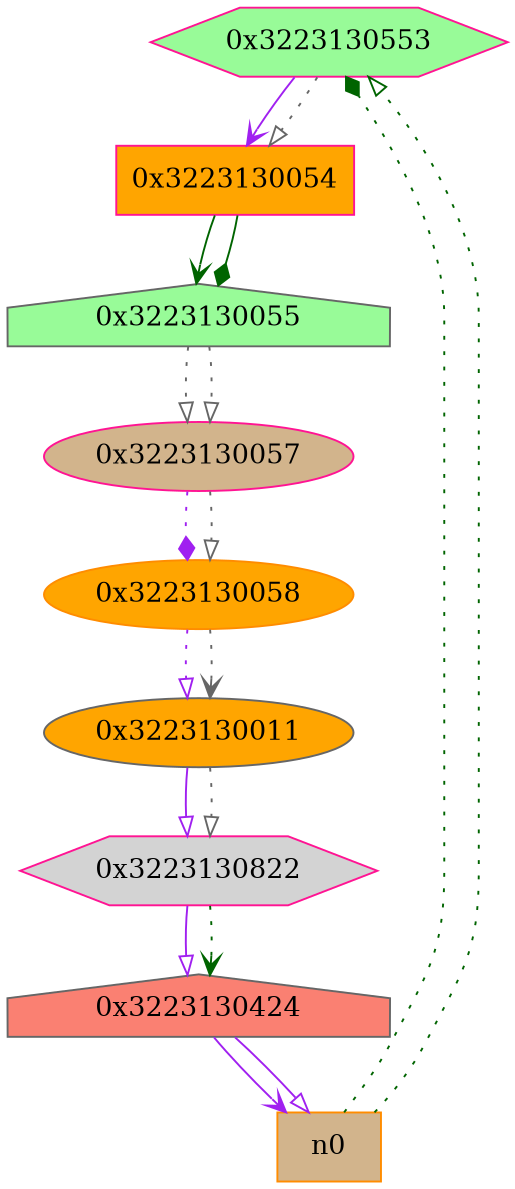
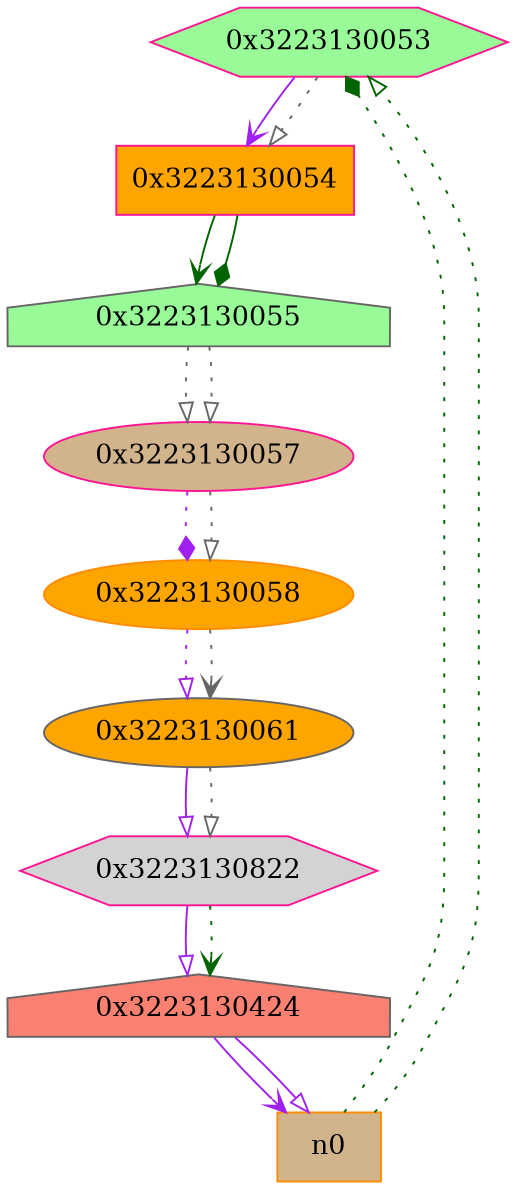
node "0x3223130553": label "0x3223130553" -> "0x3223130053"
node "0x3223130011": label "0x3223130011" -> "0x3223130061"
